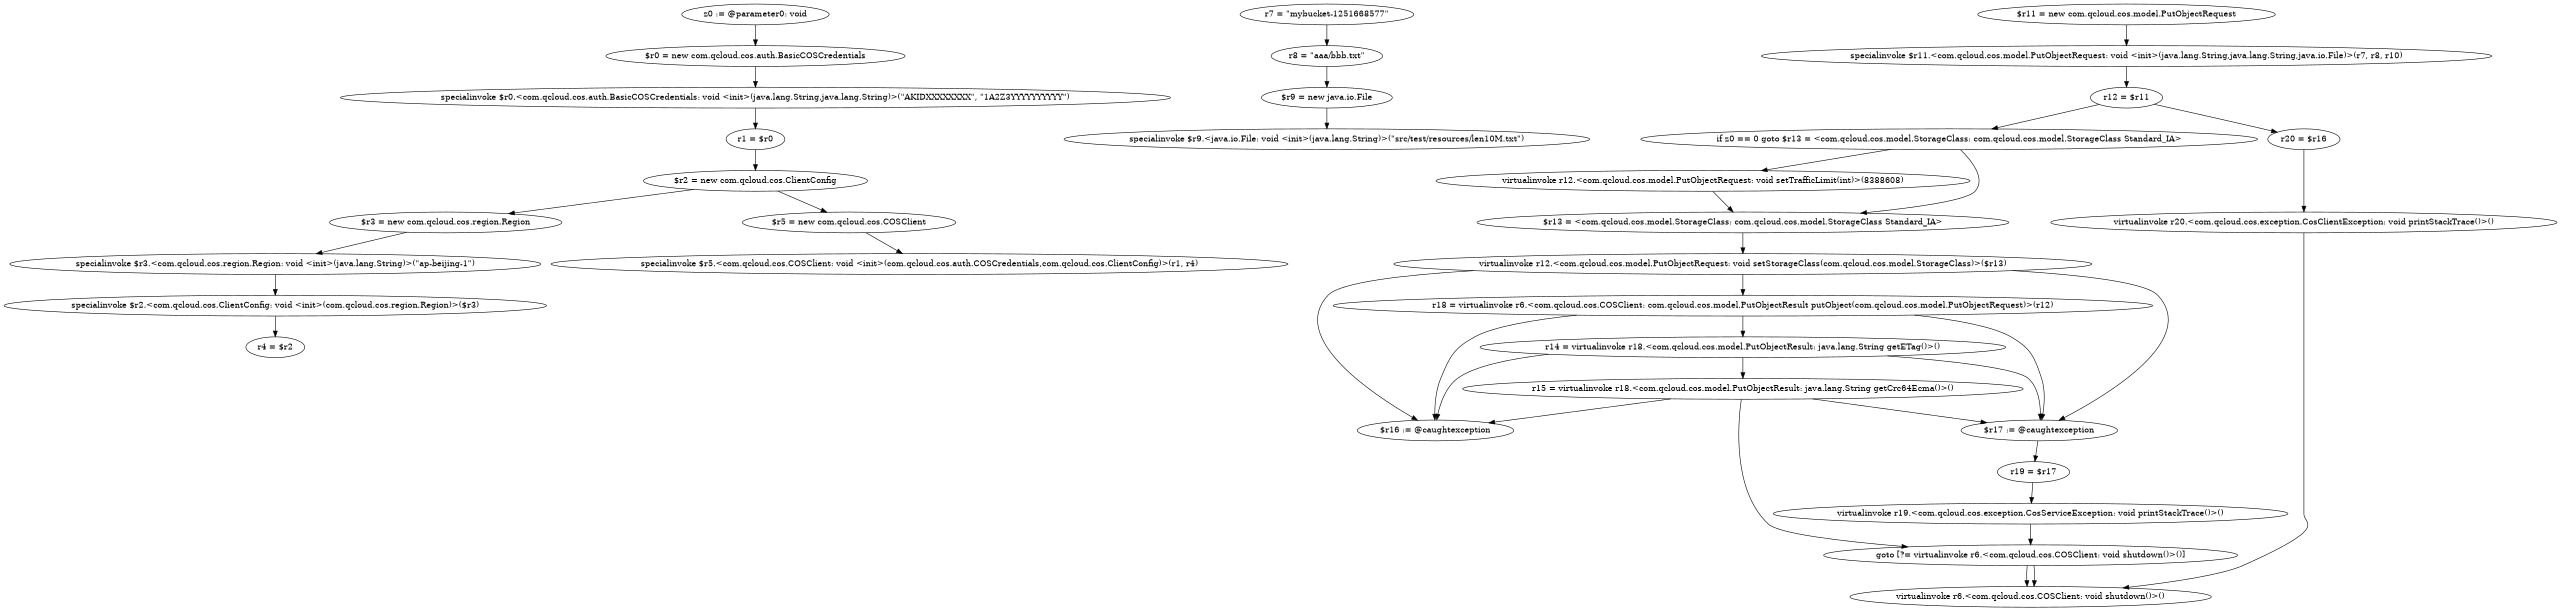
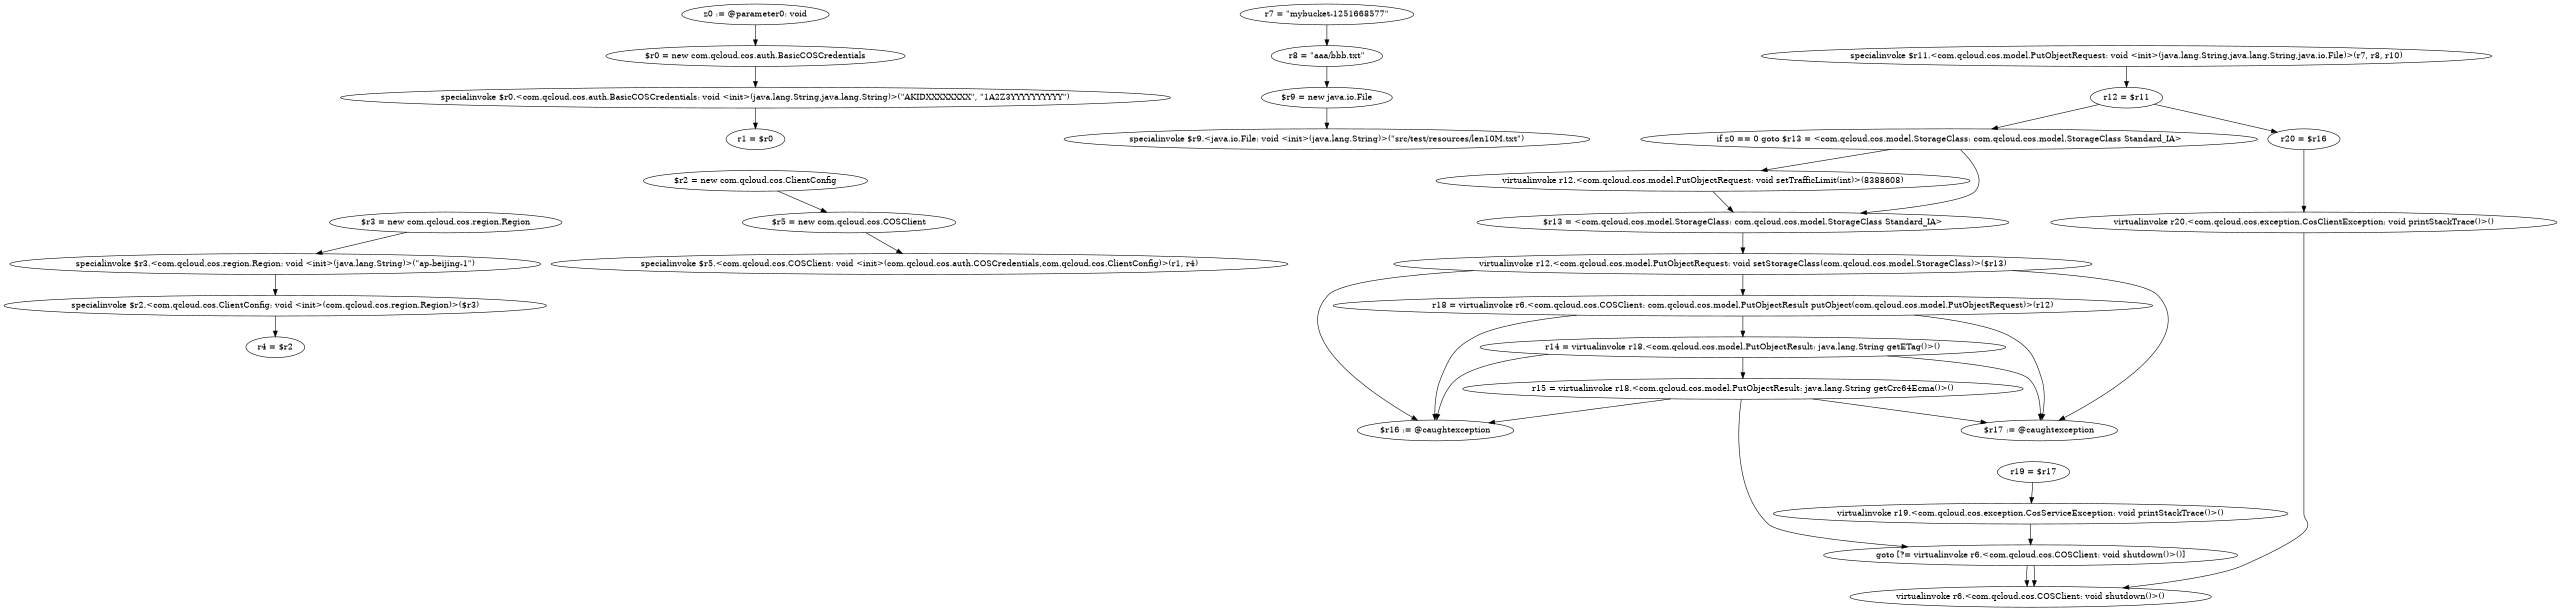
node "$r11 = new com.qcloud.cos.model.PutObjectRequest": removed
edge "r1 = $r0" -> "$r2 = new com.qcloud.cos.ClientConfig": removed
edge "$r2 = new com.qcloud.cos.ClientConfig" -> "$r3 = new com.qcloud.cos.region.Region": removed
edge "$r17 := @caughtexception" -> "r19 = $r17": removed
